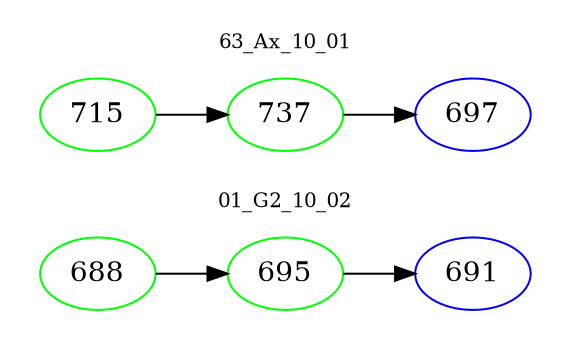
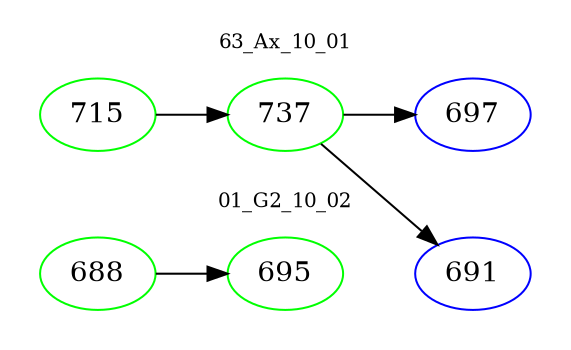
edge "695" -> "691": now "737" -> "691"
